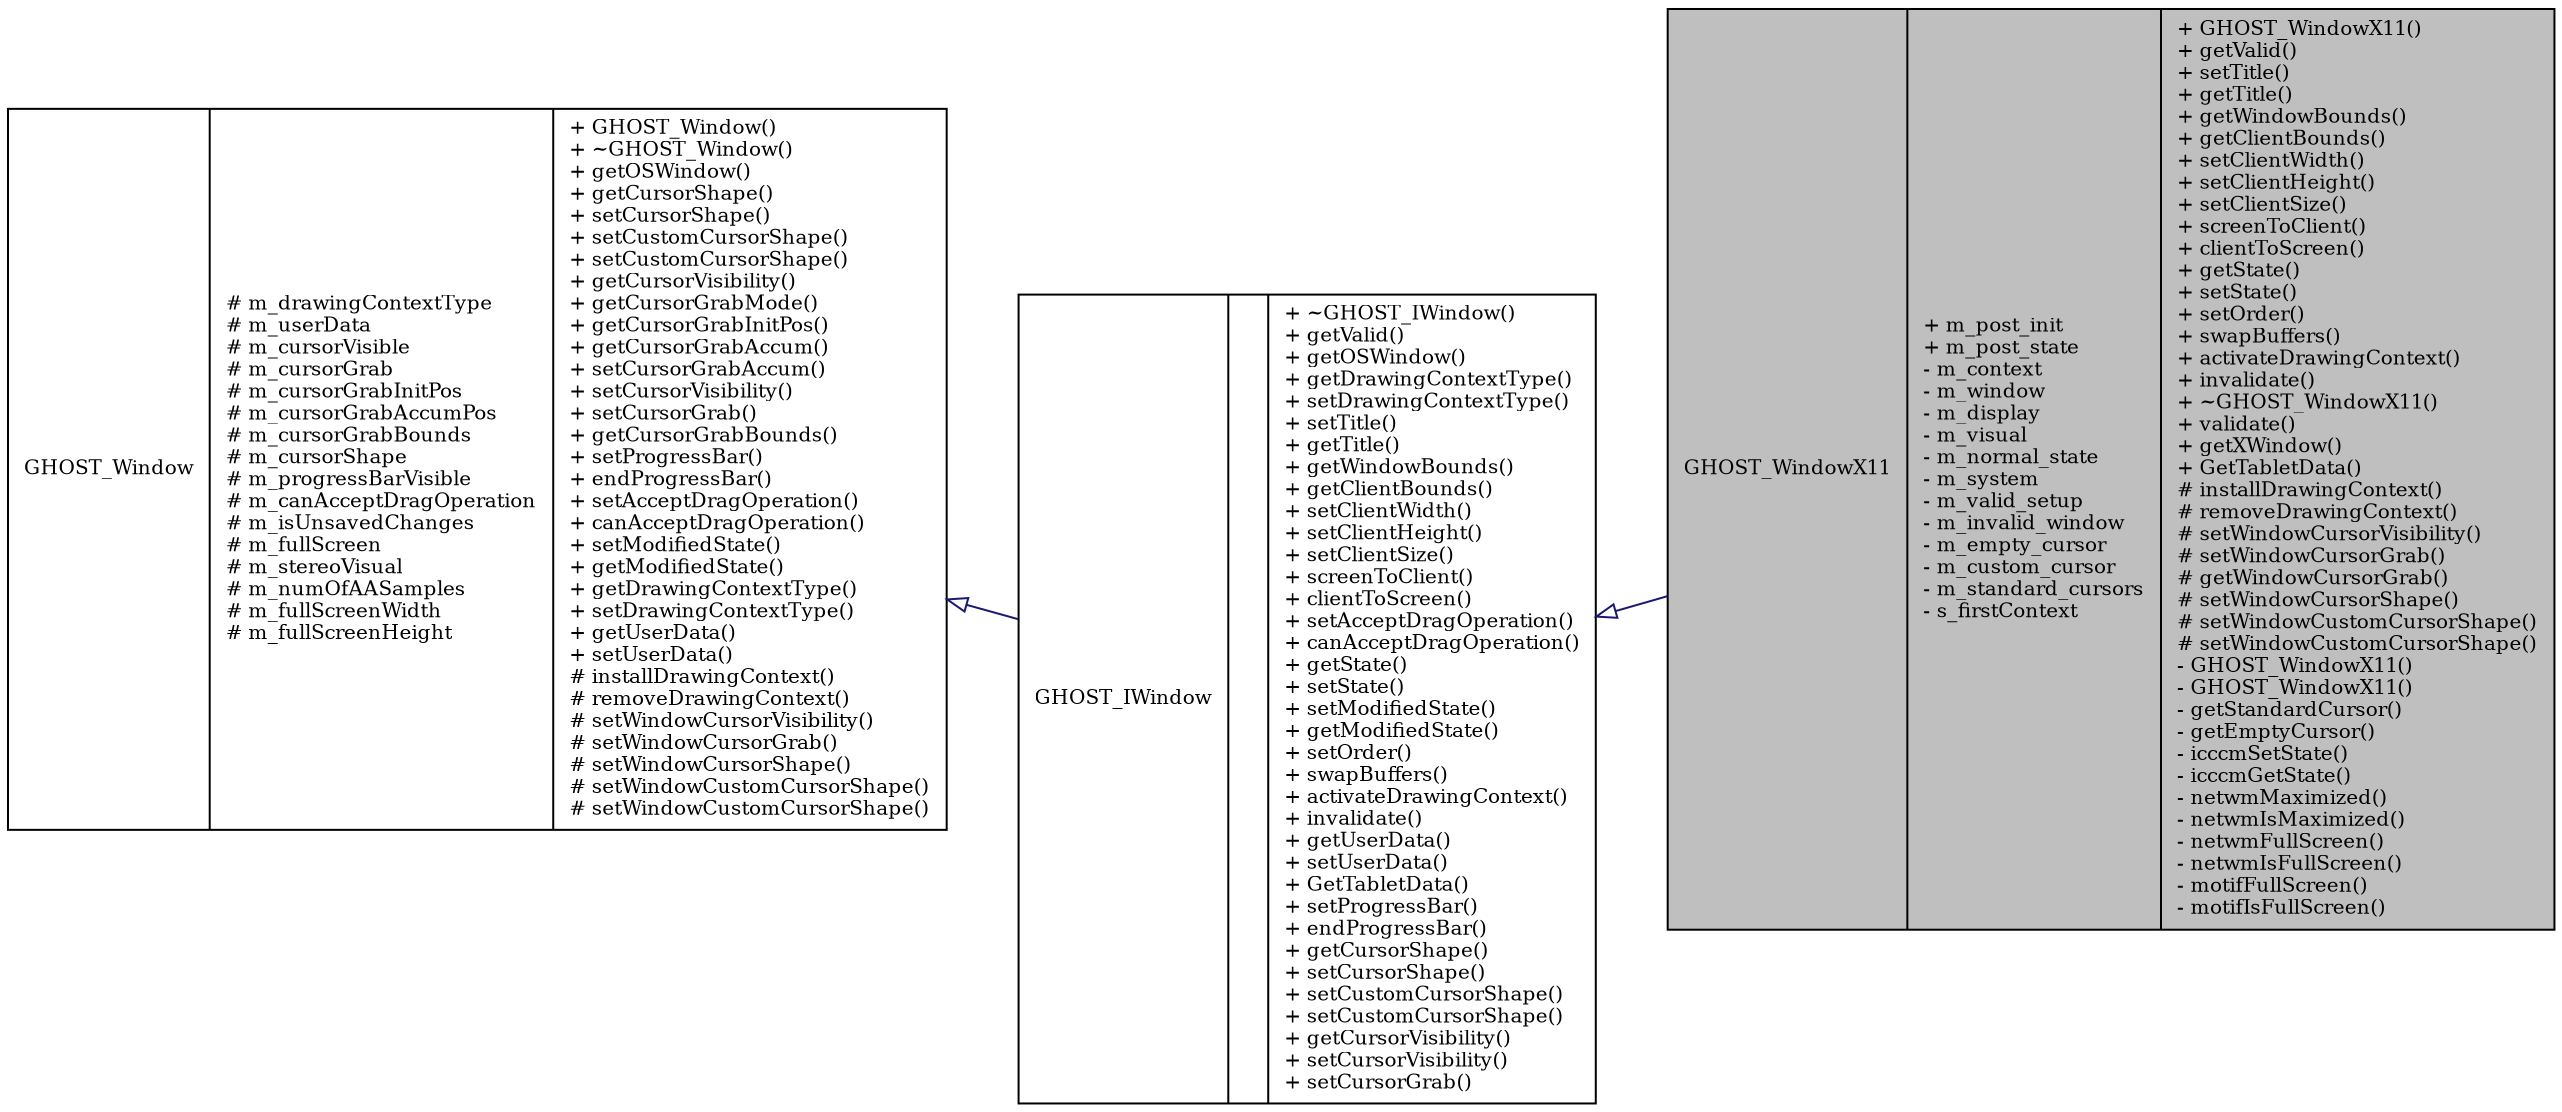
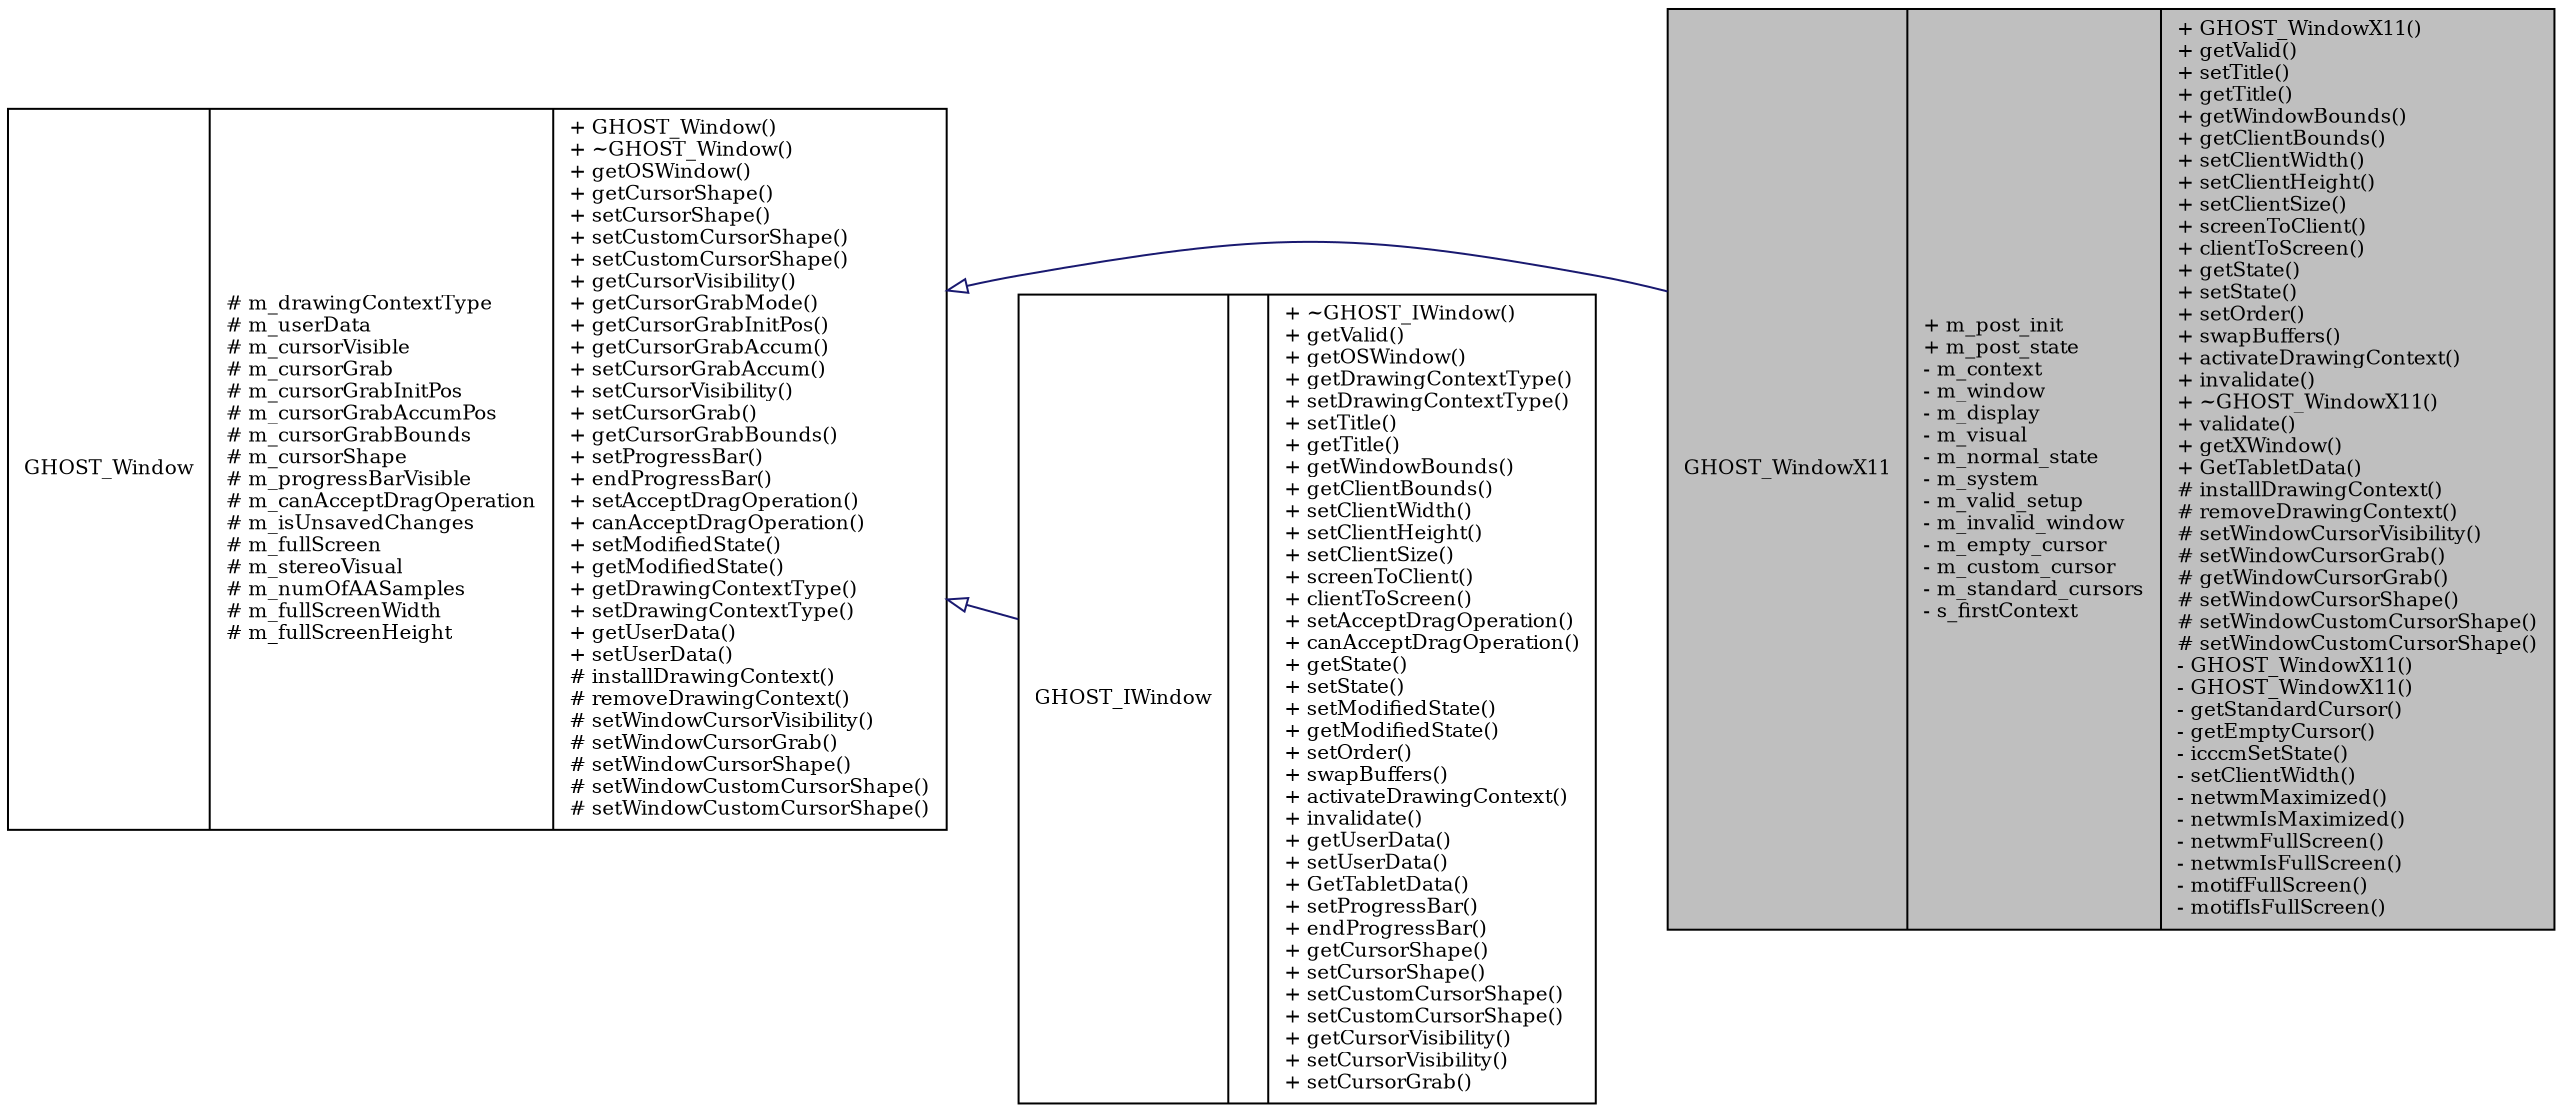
edge "GHOST_WindowX11" -> "GHOST_IWindow": now "GHOST_WindowX11" -> "GHOST_Window"
node "GHOST_WindowX11": text "- icccmGetState()" -> "- setClientWidth()"
